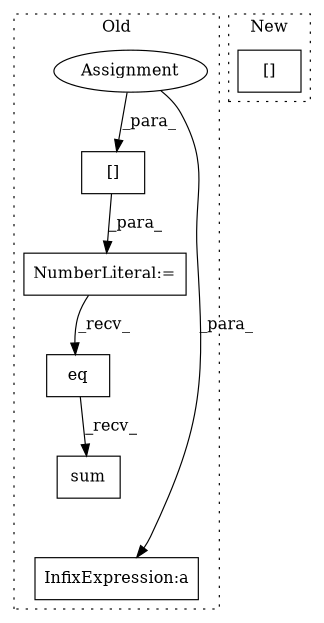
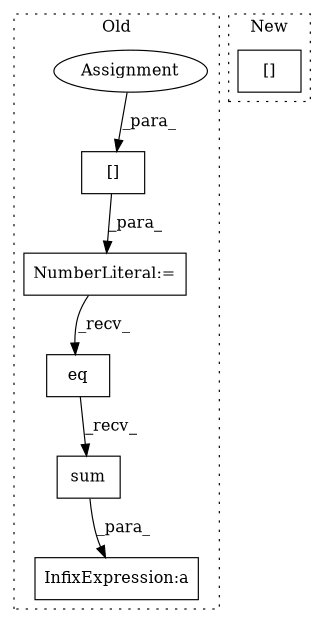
edge "Assignment" -> "InfixExpression:a": now "sum" -> "InfixExpression:a"
